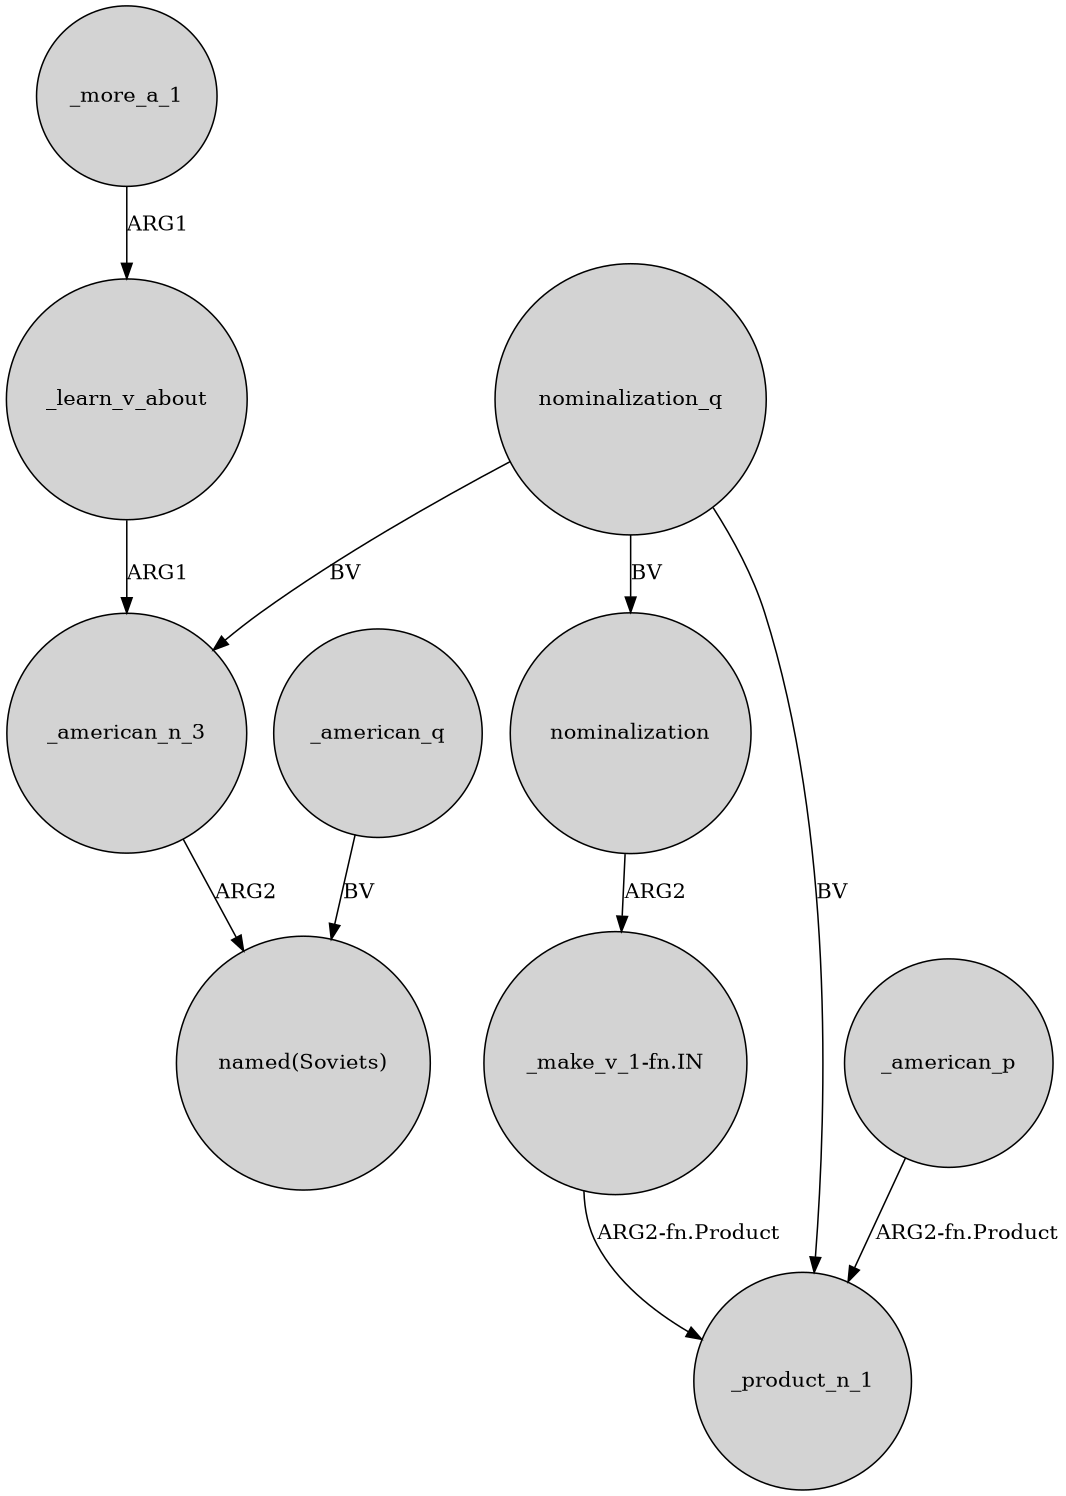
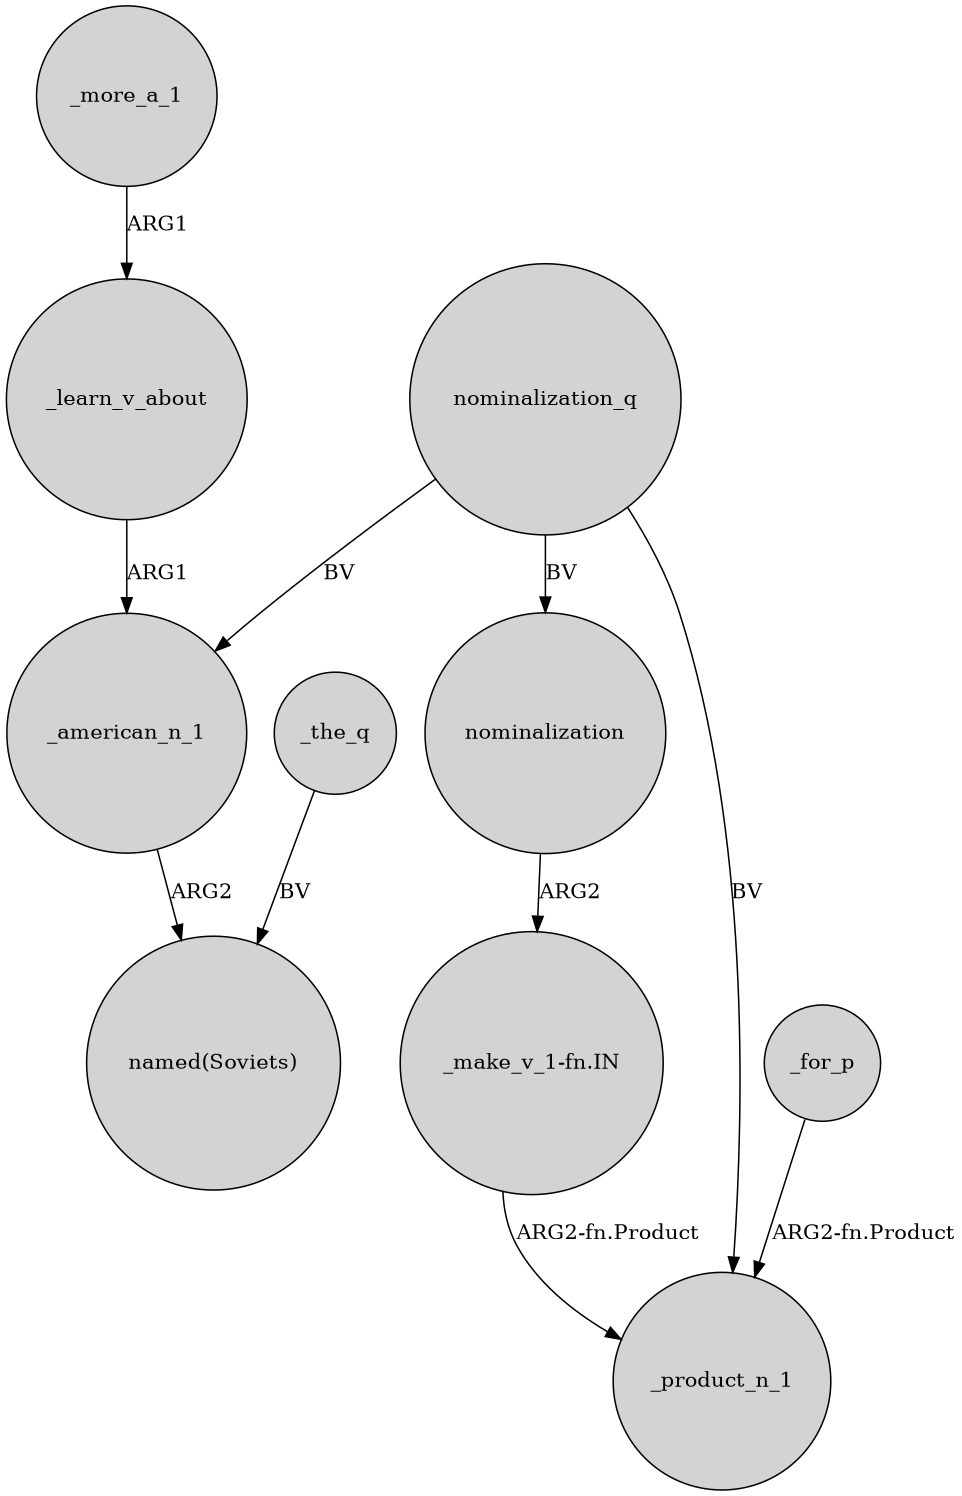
node "_american_n_3": label "_american_n_3" -> "_american_n_1"
node "_american_q": label "_american_q" -> "_the_q"
node "_american_p": label "_american_p" -> "_for_p"
